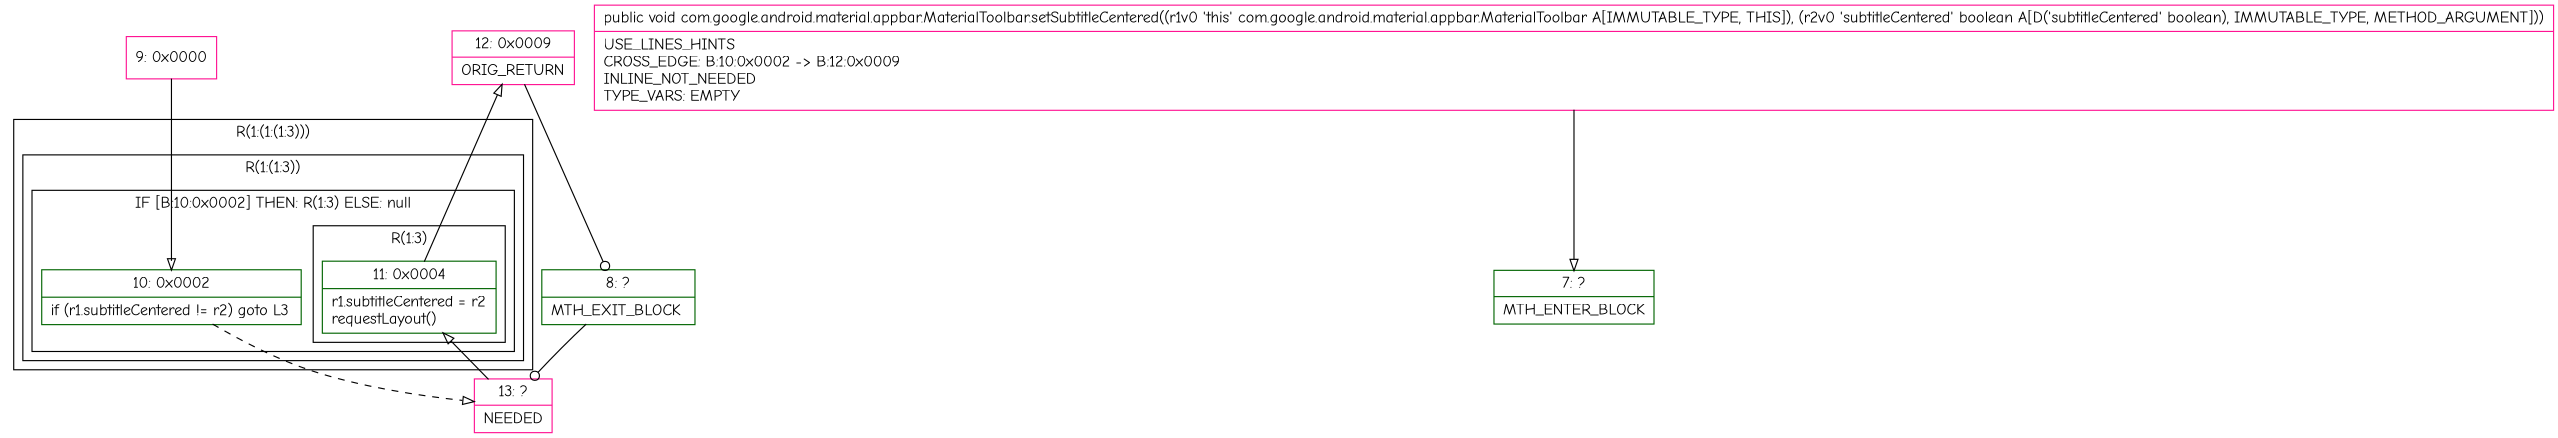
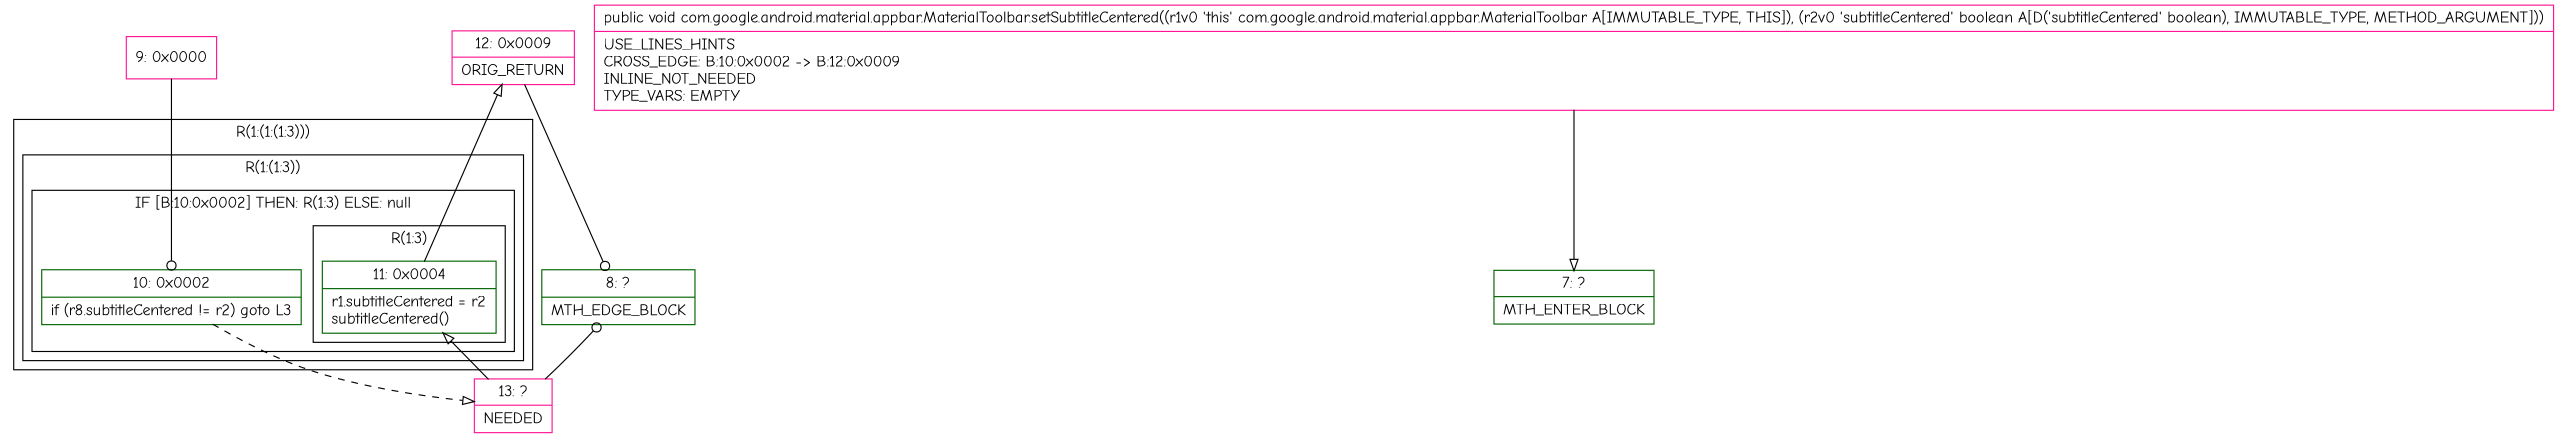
edge "9: 0x0000" -> "10: 0x0002": arrowhead onormal -> odot
node "10: 0x0002": text "if (r1.subtitleCentered != r2) goto L3" -> "if (r8.subtitleCentered != r2) goto L3"
node "8: ?": text "MTH_EXIT_BLOCK" -> "MTH_EDGE_BLOCK"
node "11: 0x0004": text "requestLayout()" -> "subtitleCentered()"
edge "8: ?" -> "13: ?": reversed
